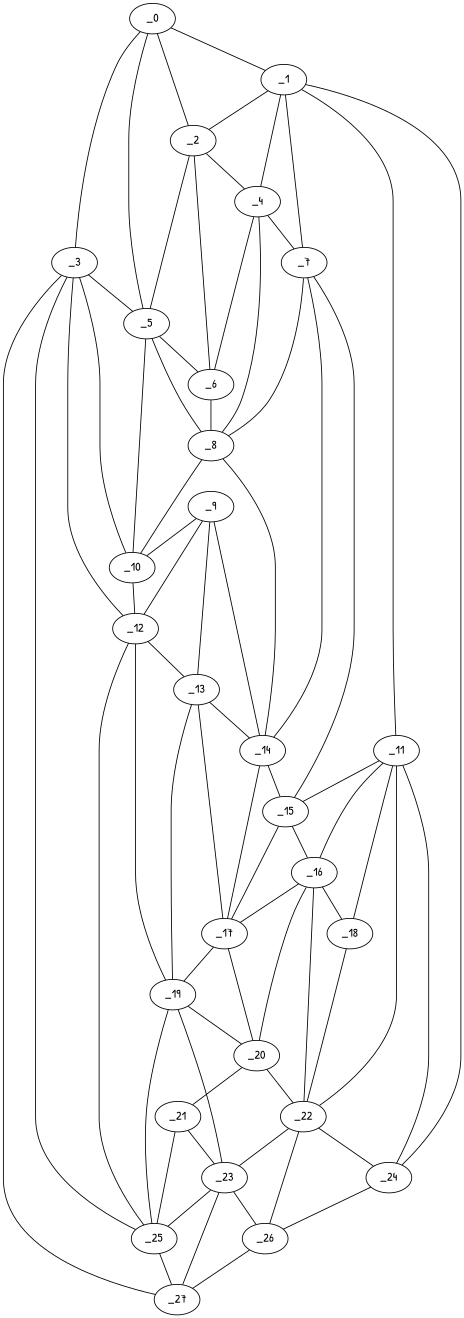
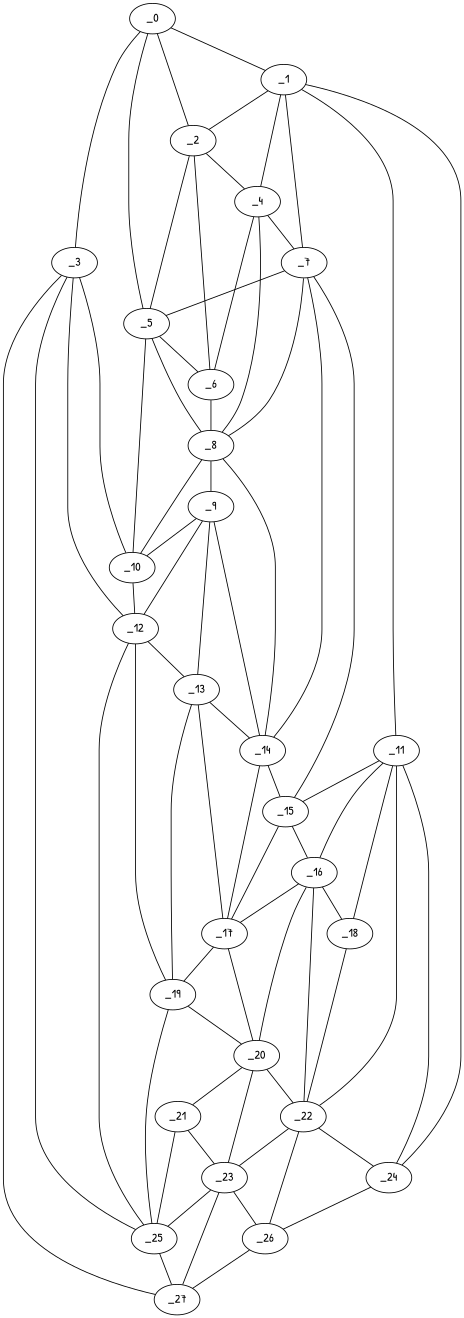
edge "_3" -- "_5": now "_7" -- "_5"
edge "_8" -- "_9": added
edge "_19" -- "_23": now "_20" -- "_23"
